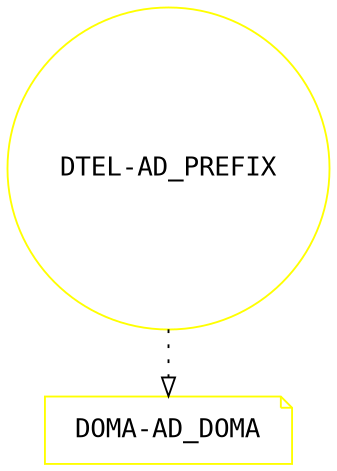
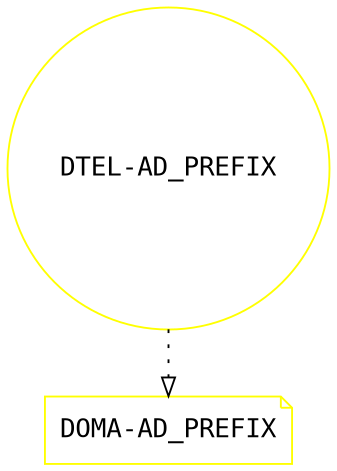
node "DOMA-AD_DOMA": label "DOMA-AD_DOMA" -> "DOMA-AD_PREFIX"
